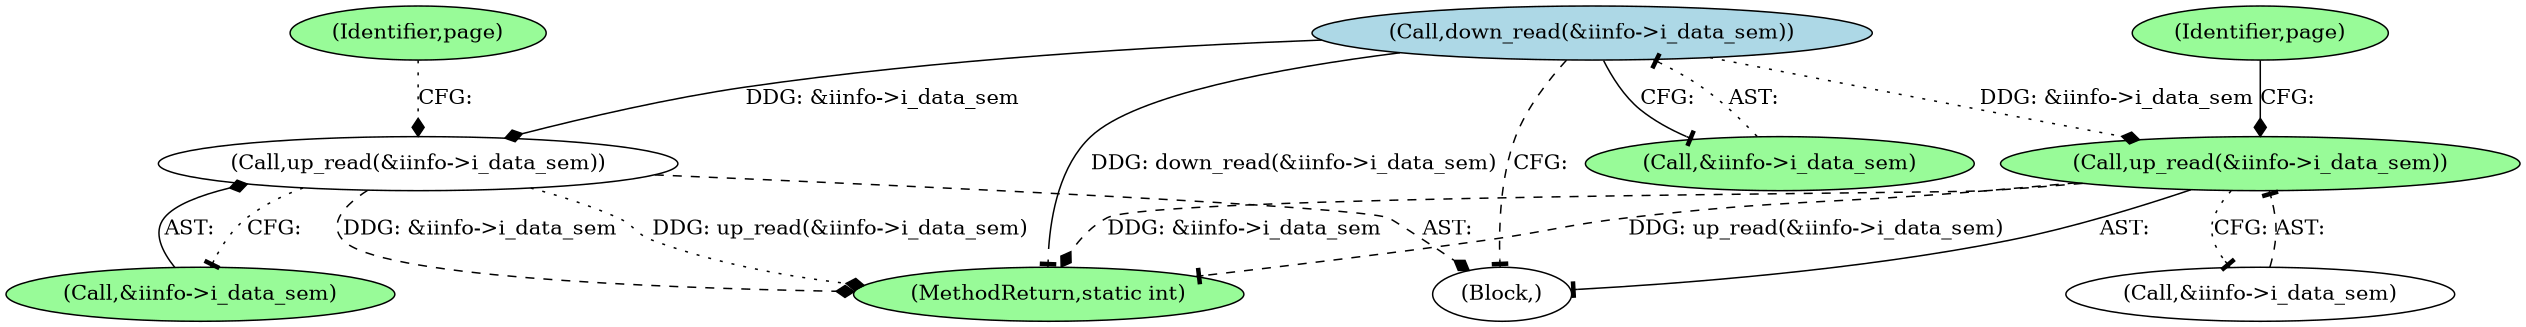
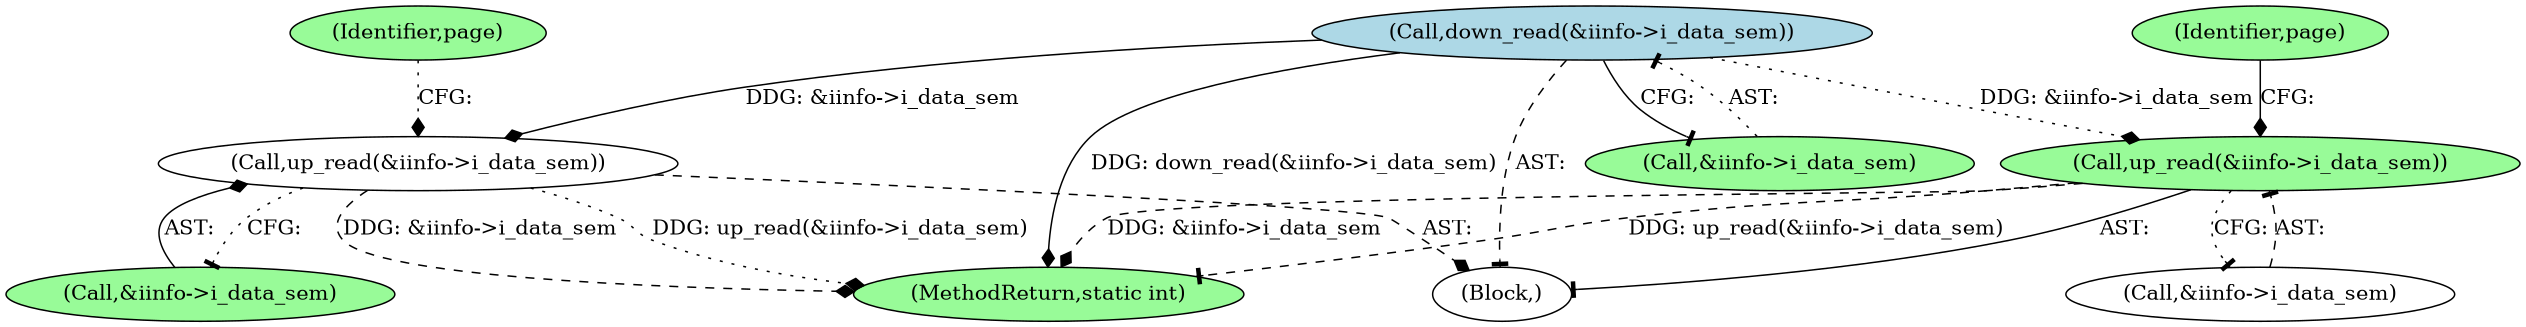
edge "(Call,down_read(&iinfo->i_data_sem))" -> "(MethodReturn,static int)": arrowhead tee -> diamond
edge "(Call,down_read(&iinfo->i_data_sem))" -> "(Block,)": label "CFG: " -> "AST: "
